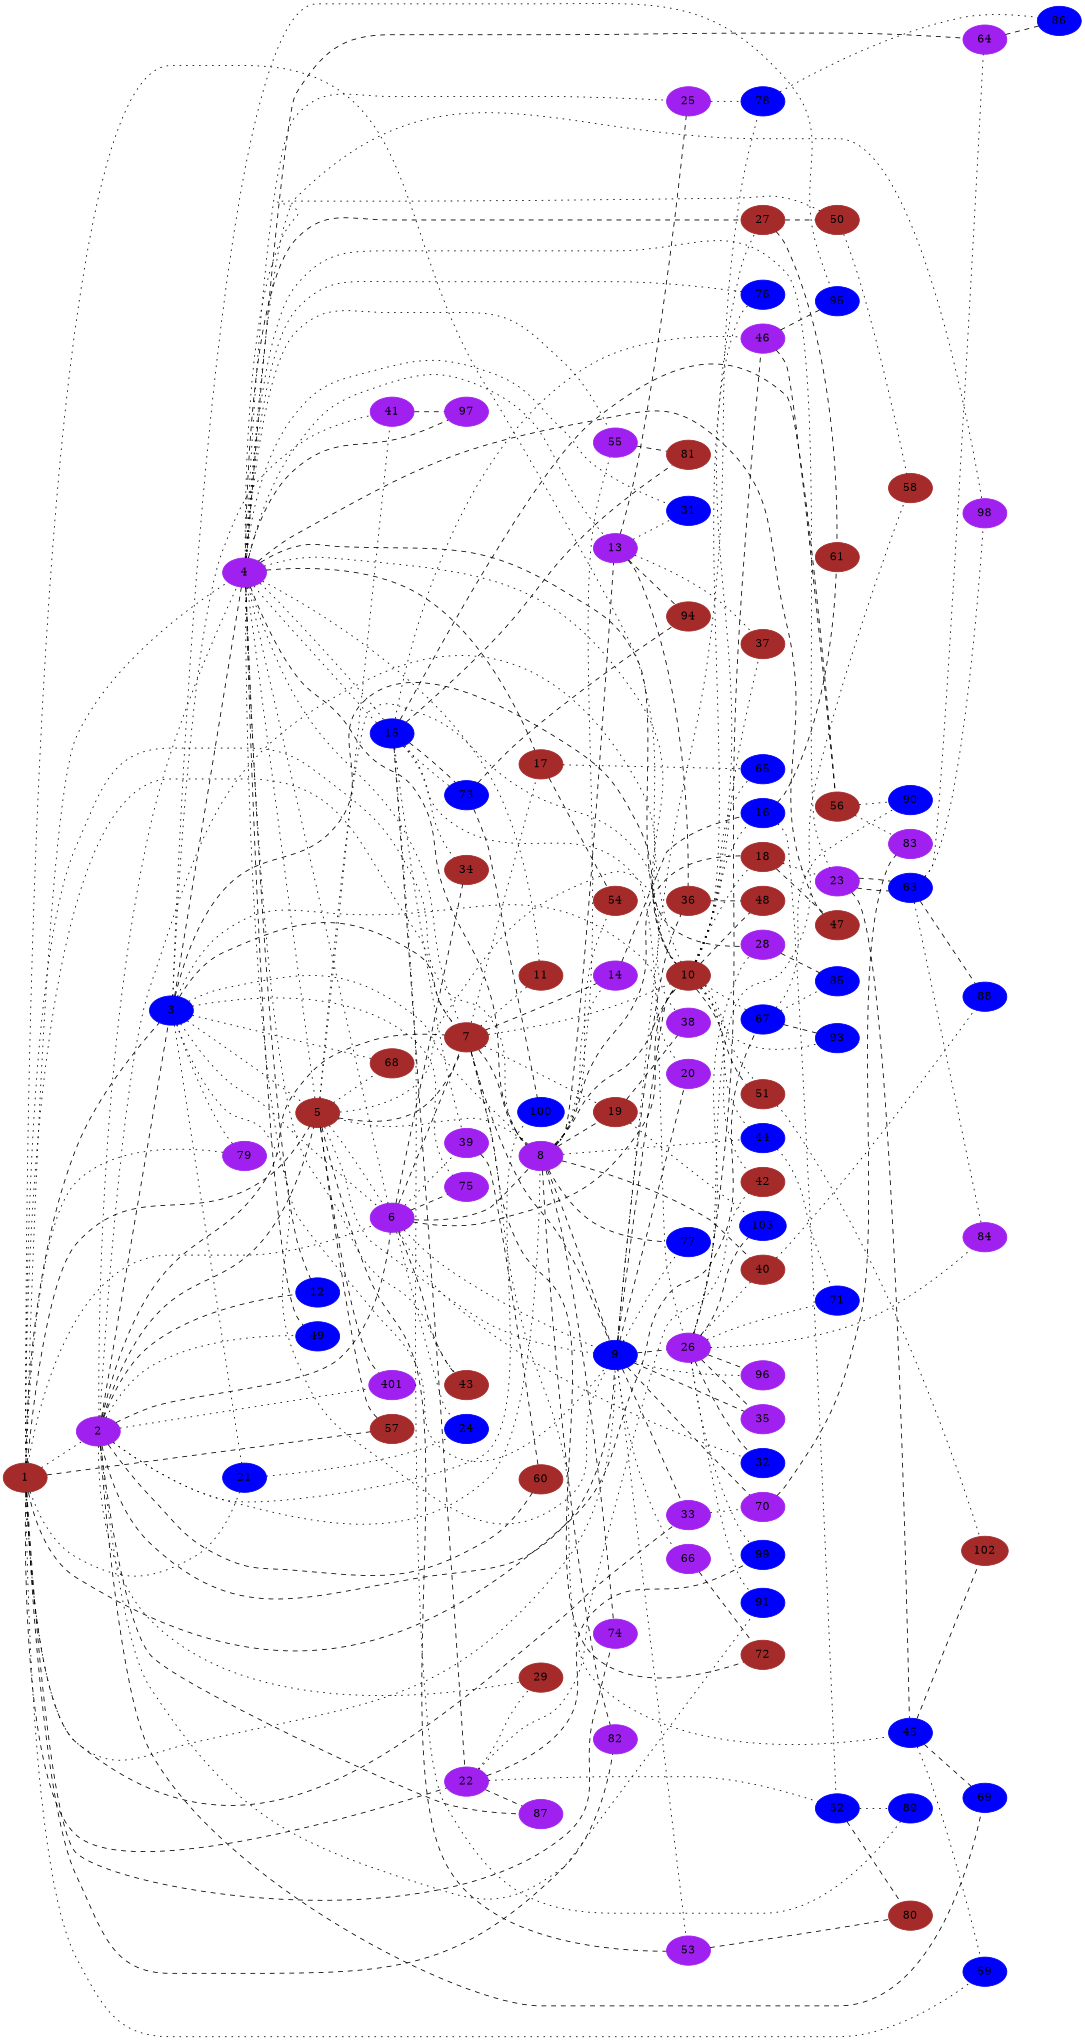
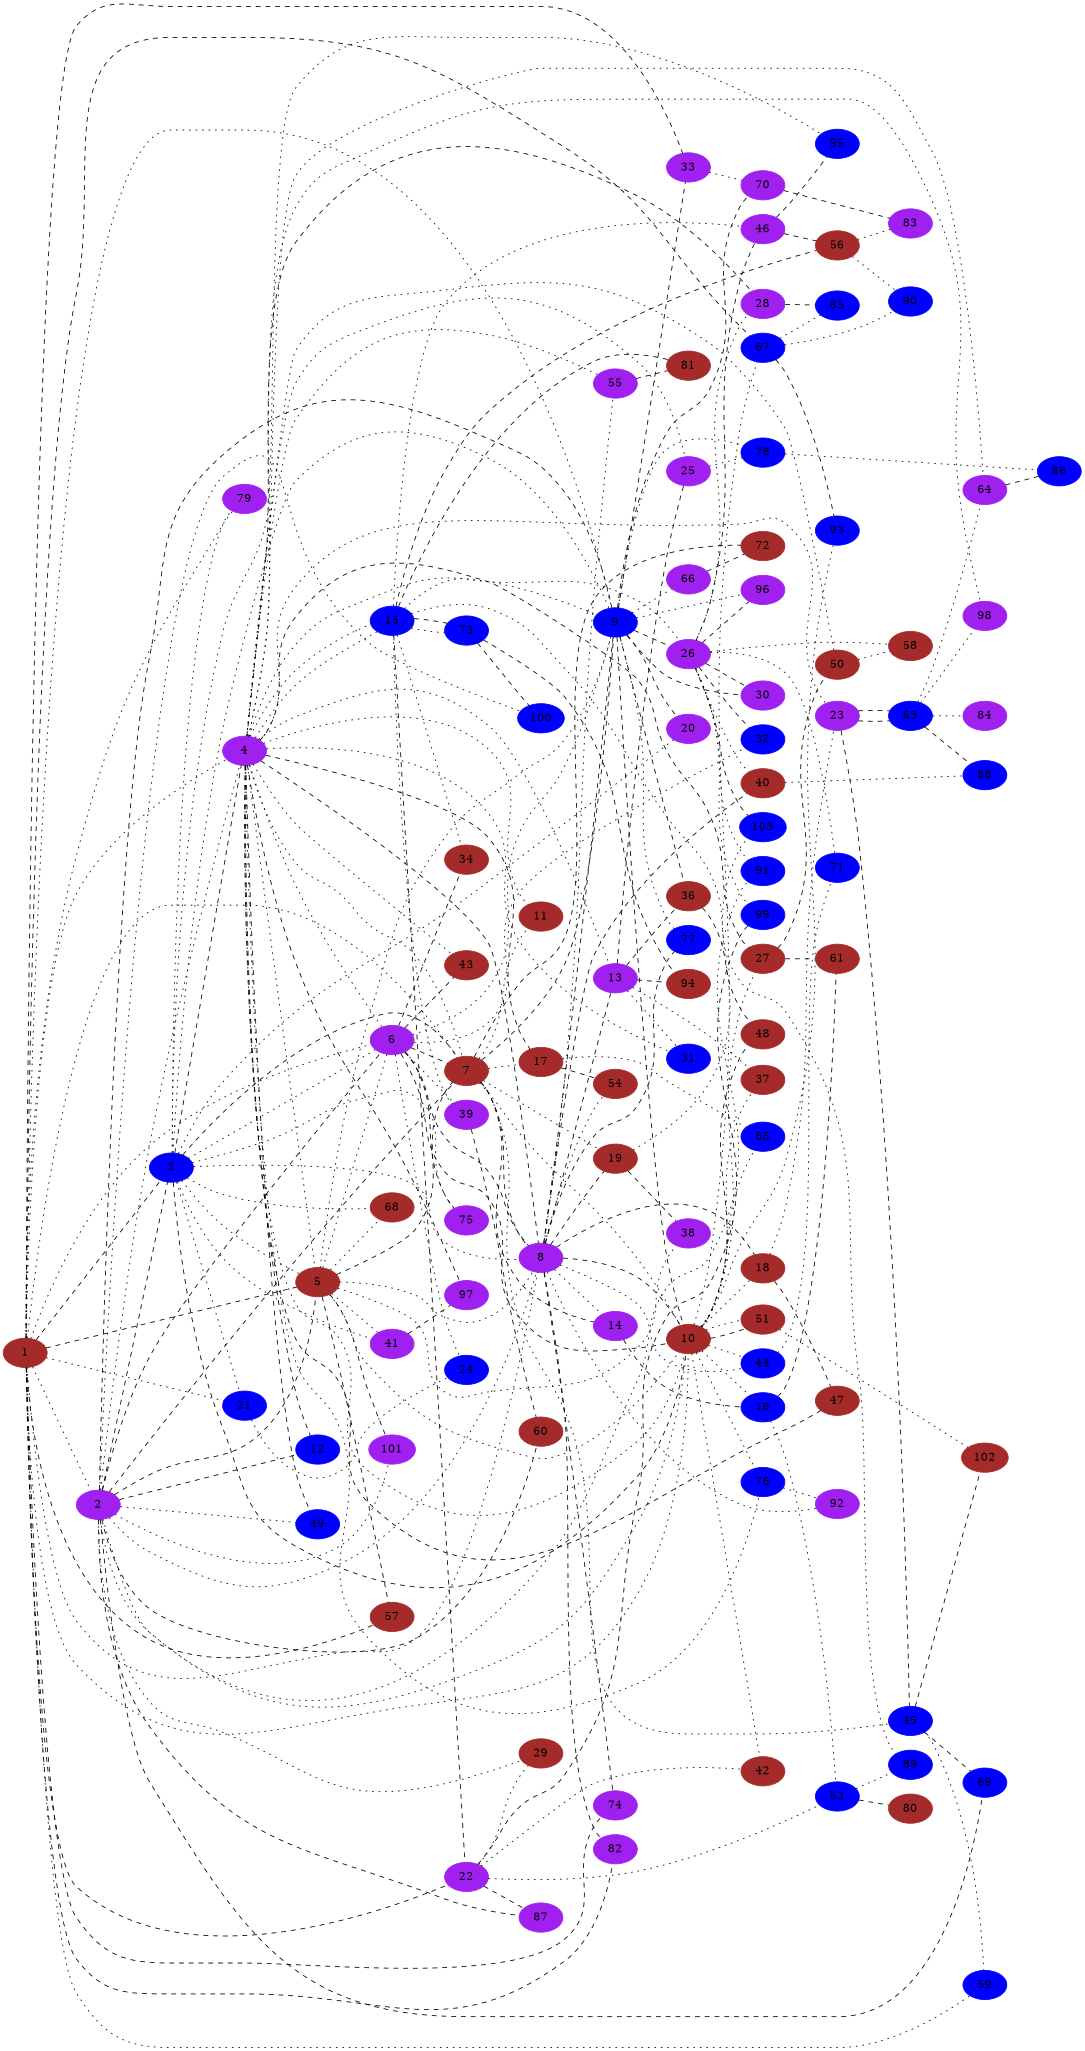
edge "64" -- "4": style dashed -> dotted
edge "84" -- "26": removed
node "401": label "401" -> "101"
node "35": label "35" -> "30"
node "92": added
node "53": removed
